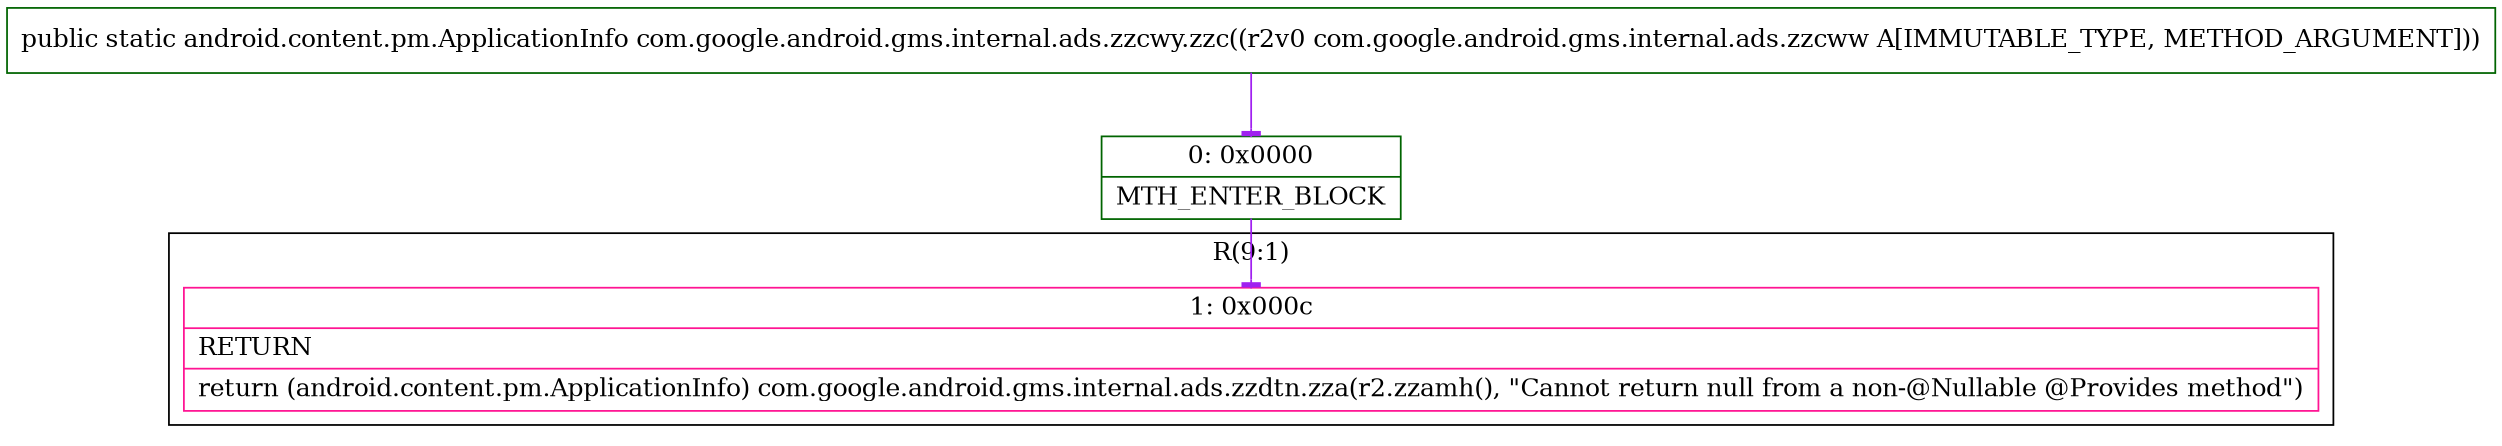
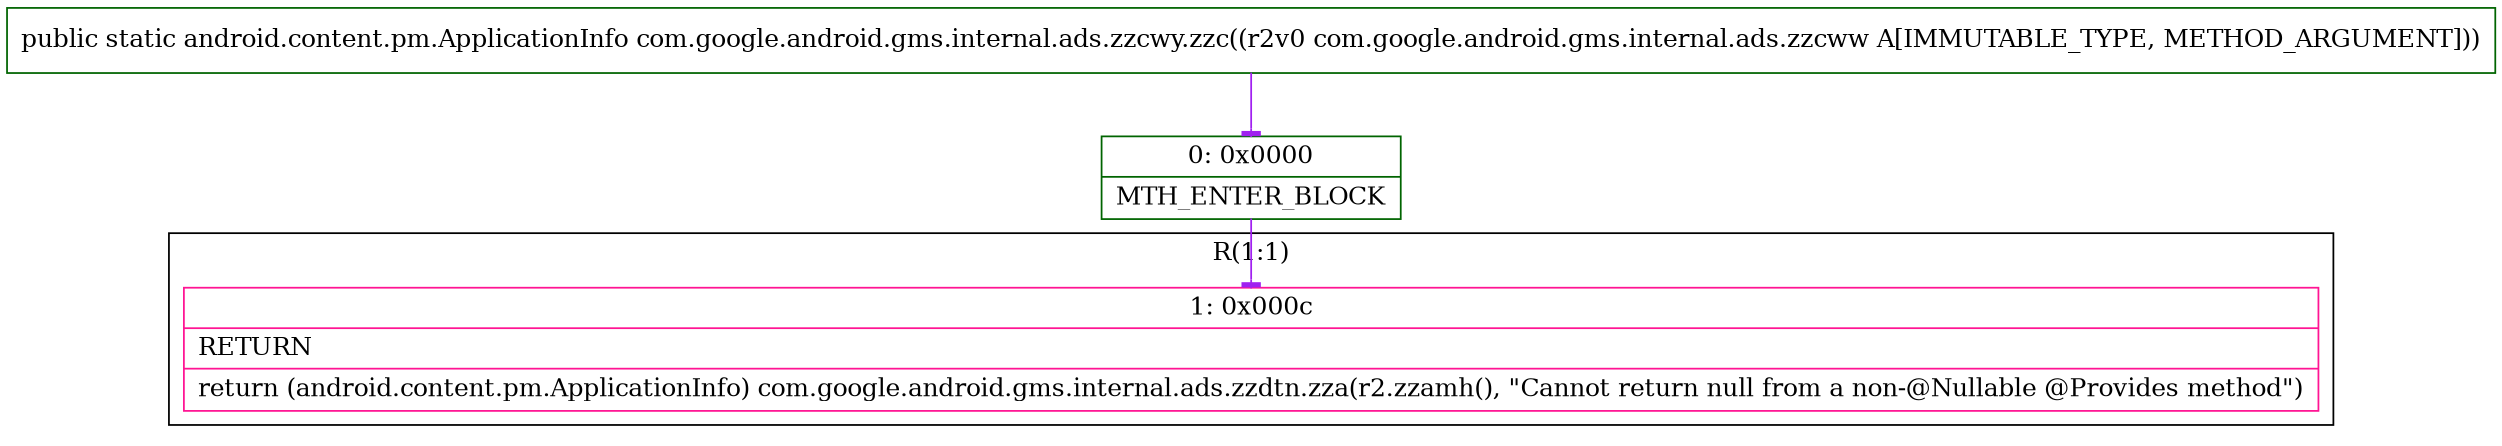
cluster "R(9:1)": label "R(9:1)" -> "R(1:1)"
